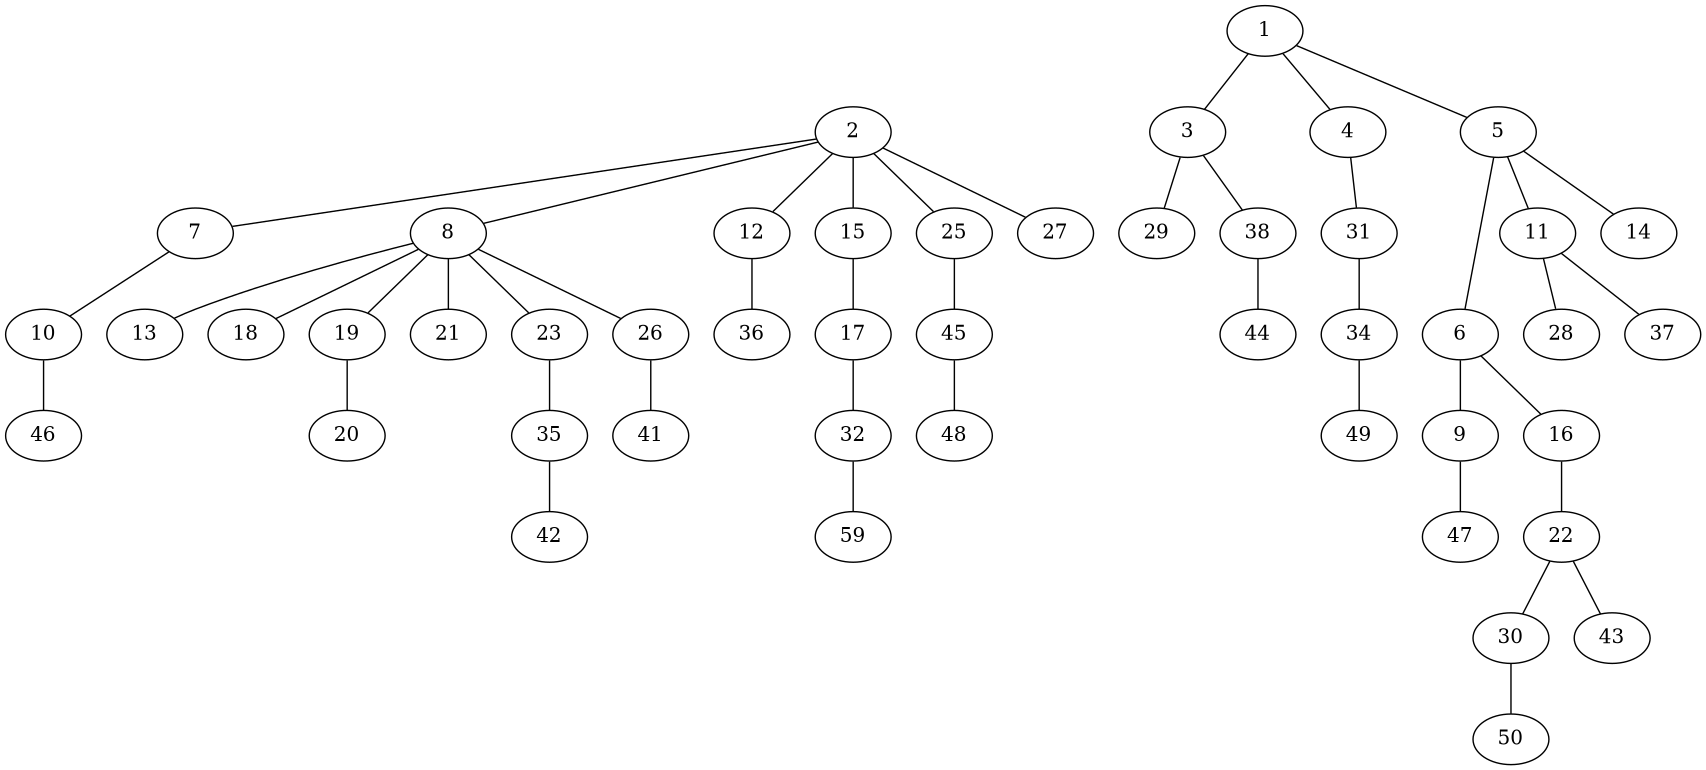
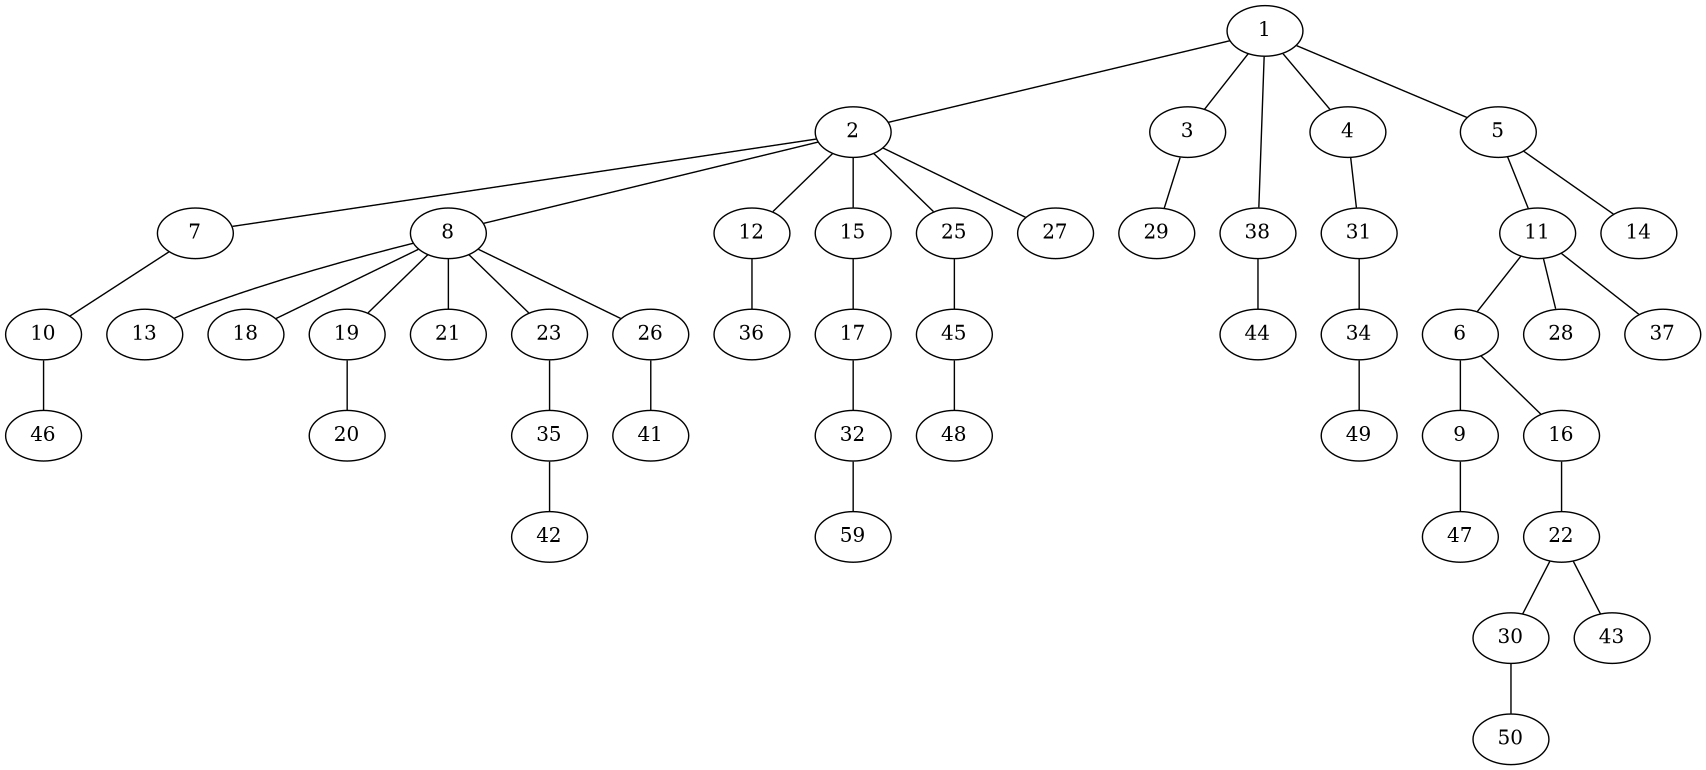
edge "1" -- "2": added
edge "3" -- "38": now "1" -- "38"
edge "5" -- "6": now "11" -- "6"
